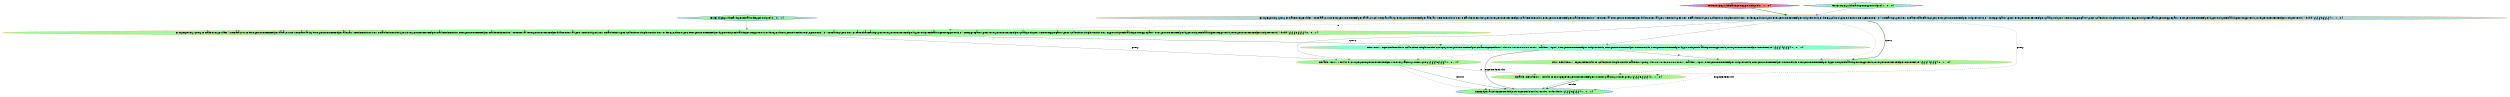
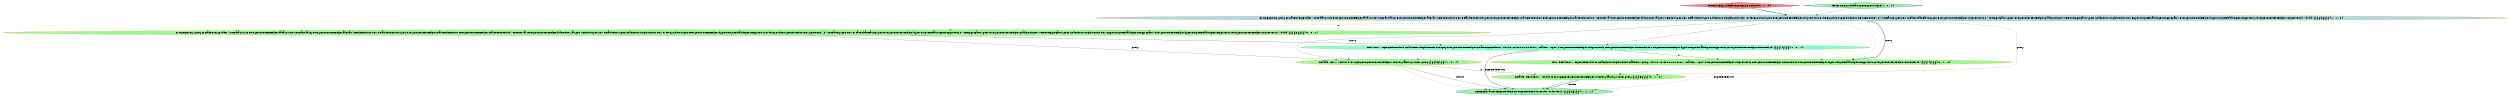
node "testGroupByWithHavingOnFinalizedHyperUnique['0', '0', '1']": removed
